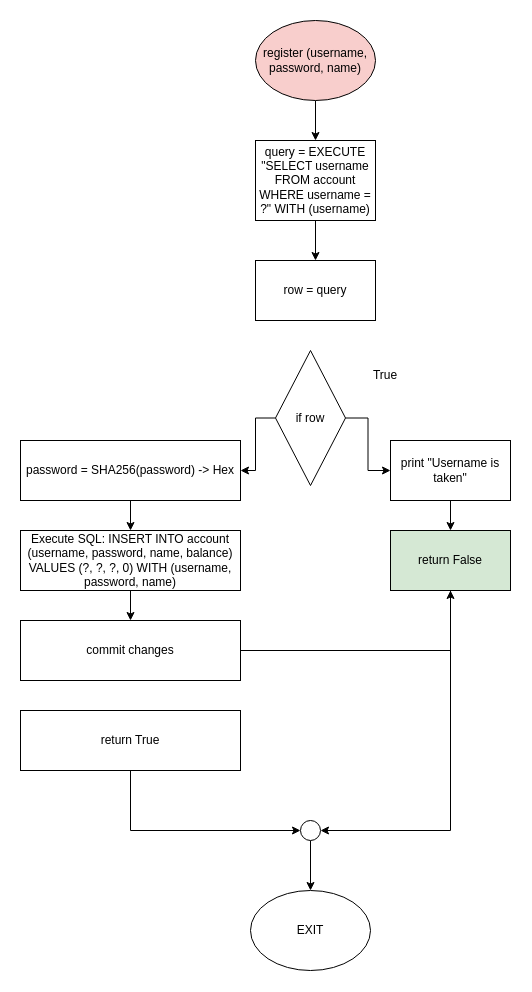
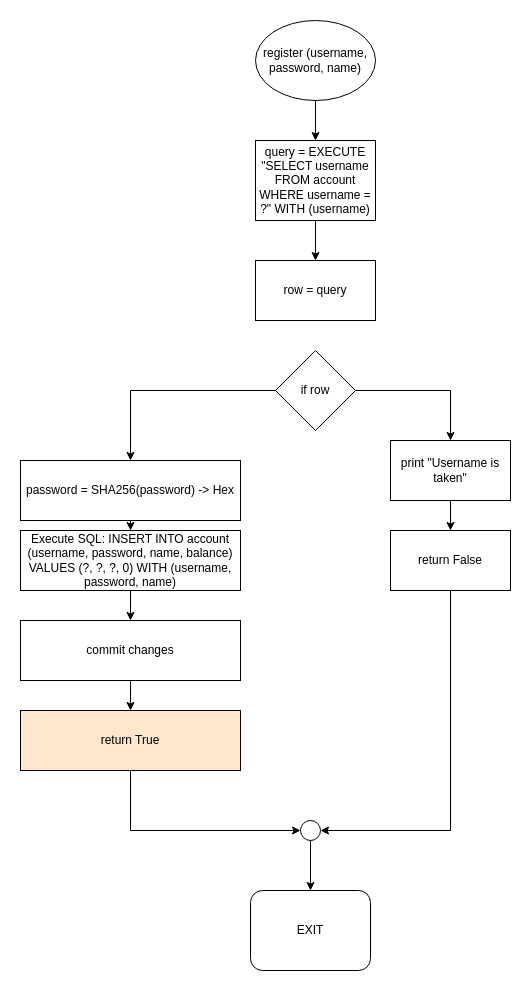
node "register (username, password, name)": fillcolor #f8cecc -> #ffffff
node "True": removed
node "if row": size 70x135 -> 80x80
node "password = SHA256(password) -> Hex": moved (131, 471) -> (131, 491)
node "return False": fillcolor #d5e8d4 -> #ffffff
edge "commit changes" -> "return False": now "commit changes" -> "return True"
node "return True": fillcolor #ffffff -> #ffe6cc
node "EXIT": shape ellipse -> rounded rectangle
